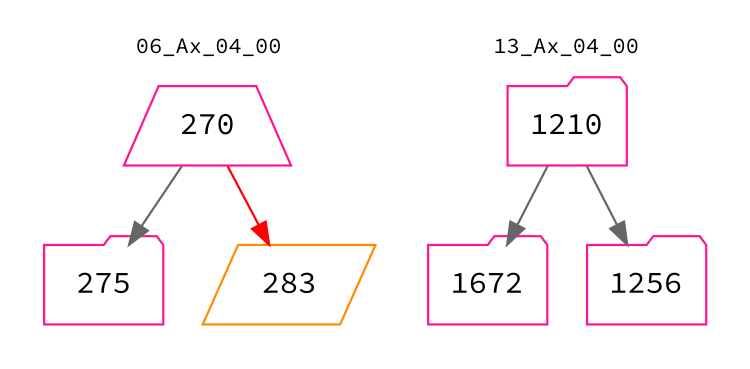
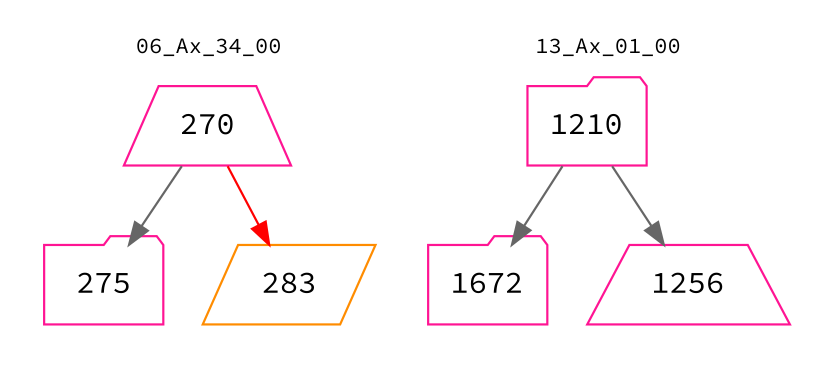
cluster "06_Ax_04_00": label "06_Ax_04_00" -> "06_Ax_34_00"
cluster "13_Ax_04_00": label "13_Ax_04_00" -> "13_Ax_01_00"
node "1256": shape folder -> trapezium
